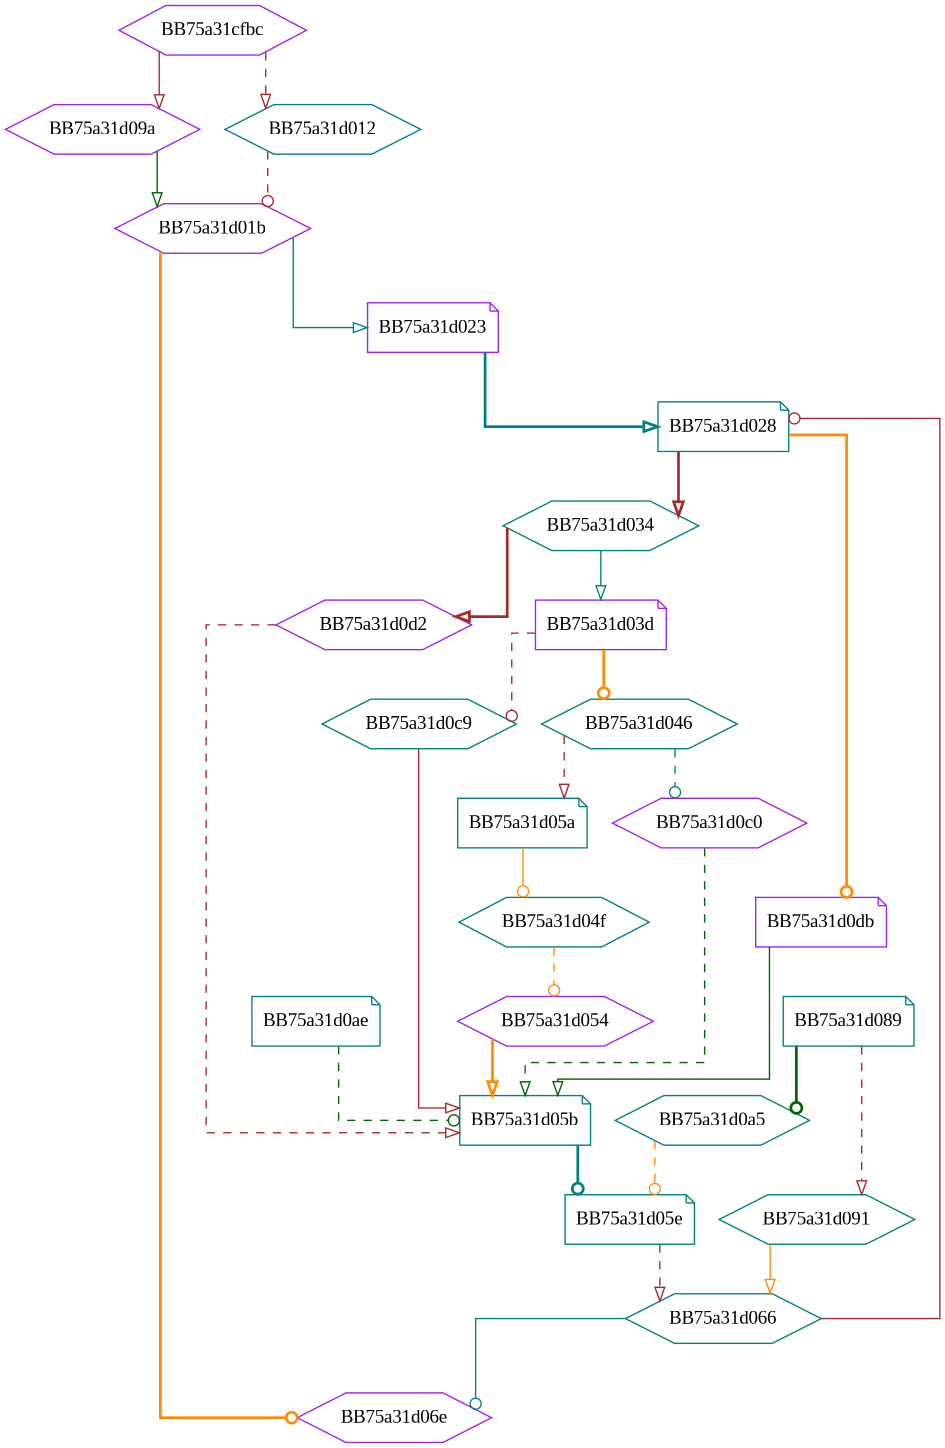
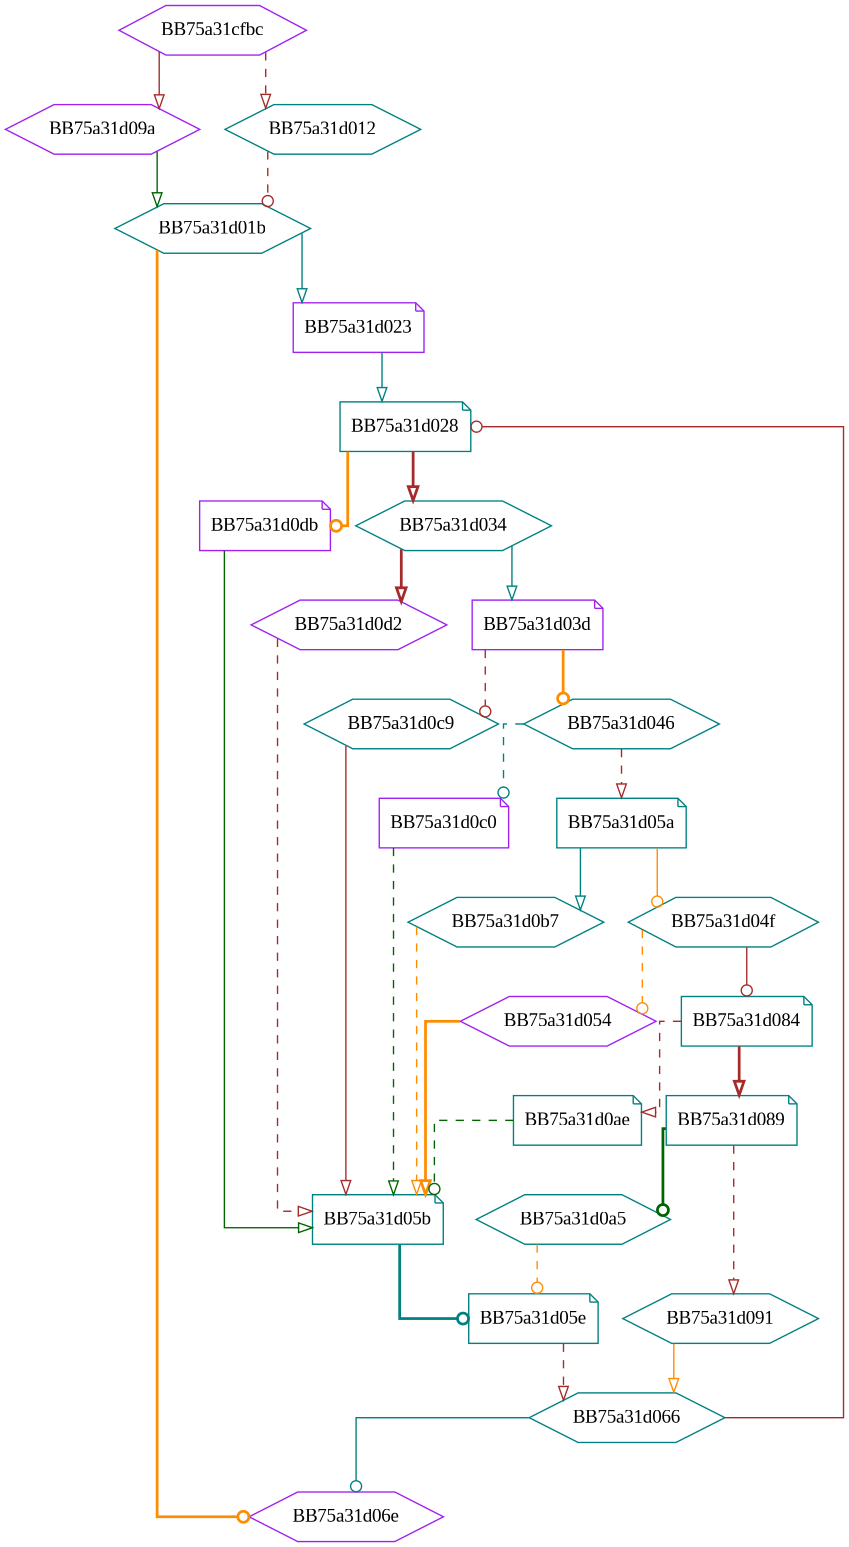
node "BB75a31d01b": color purple -> teal
edge "BB75a31d023" -> "BB75a31d028": style bold -> solid
node "BB75a31d0c0": shape hexagon -> note
node "BB75a31d0b7": added
node "BB75a31d084": added
